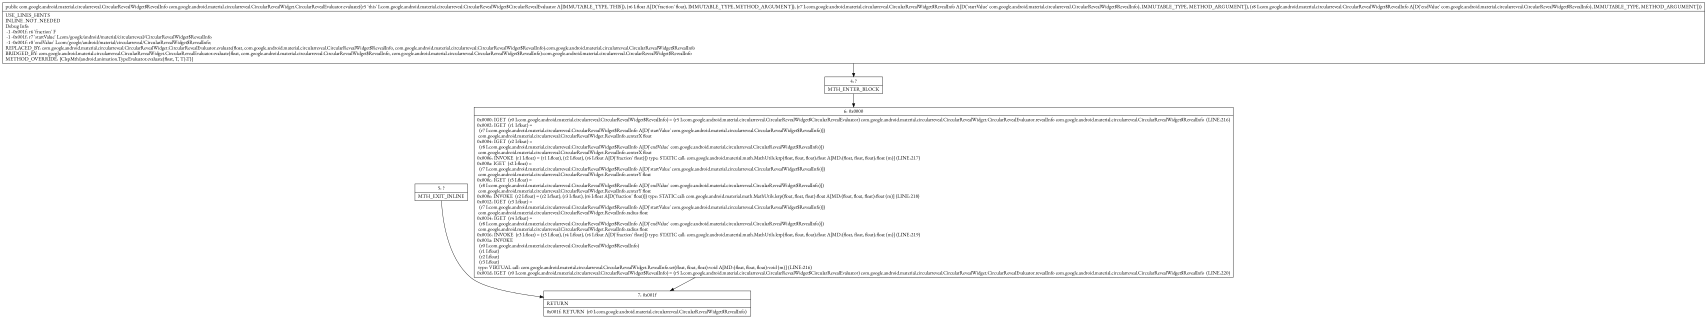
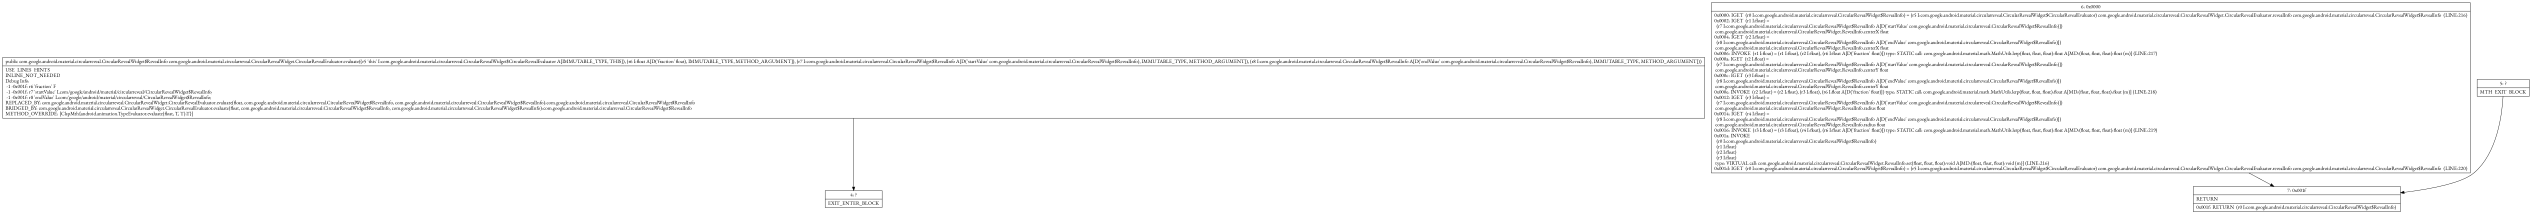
node "4: ?": text "MTH_ENTER_BLOCK" -> "EXIT_ENTER_BLOCK"
edge "4: ?" -> "6: 0x0000": removed
node "5: ?": text "MTH_EXIT_INLINE" -> "MTH_EXIT_BLOCK"
